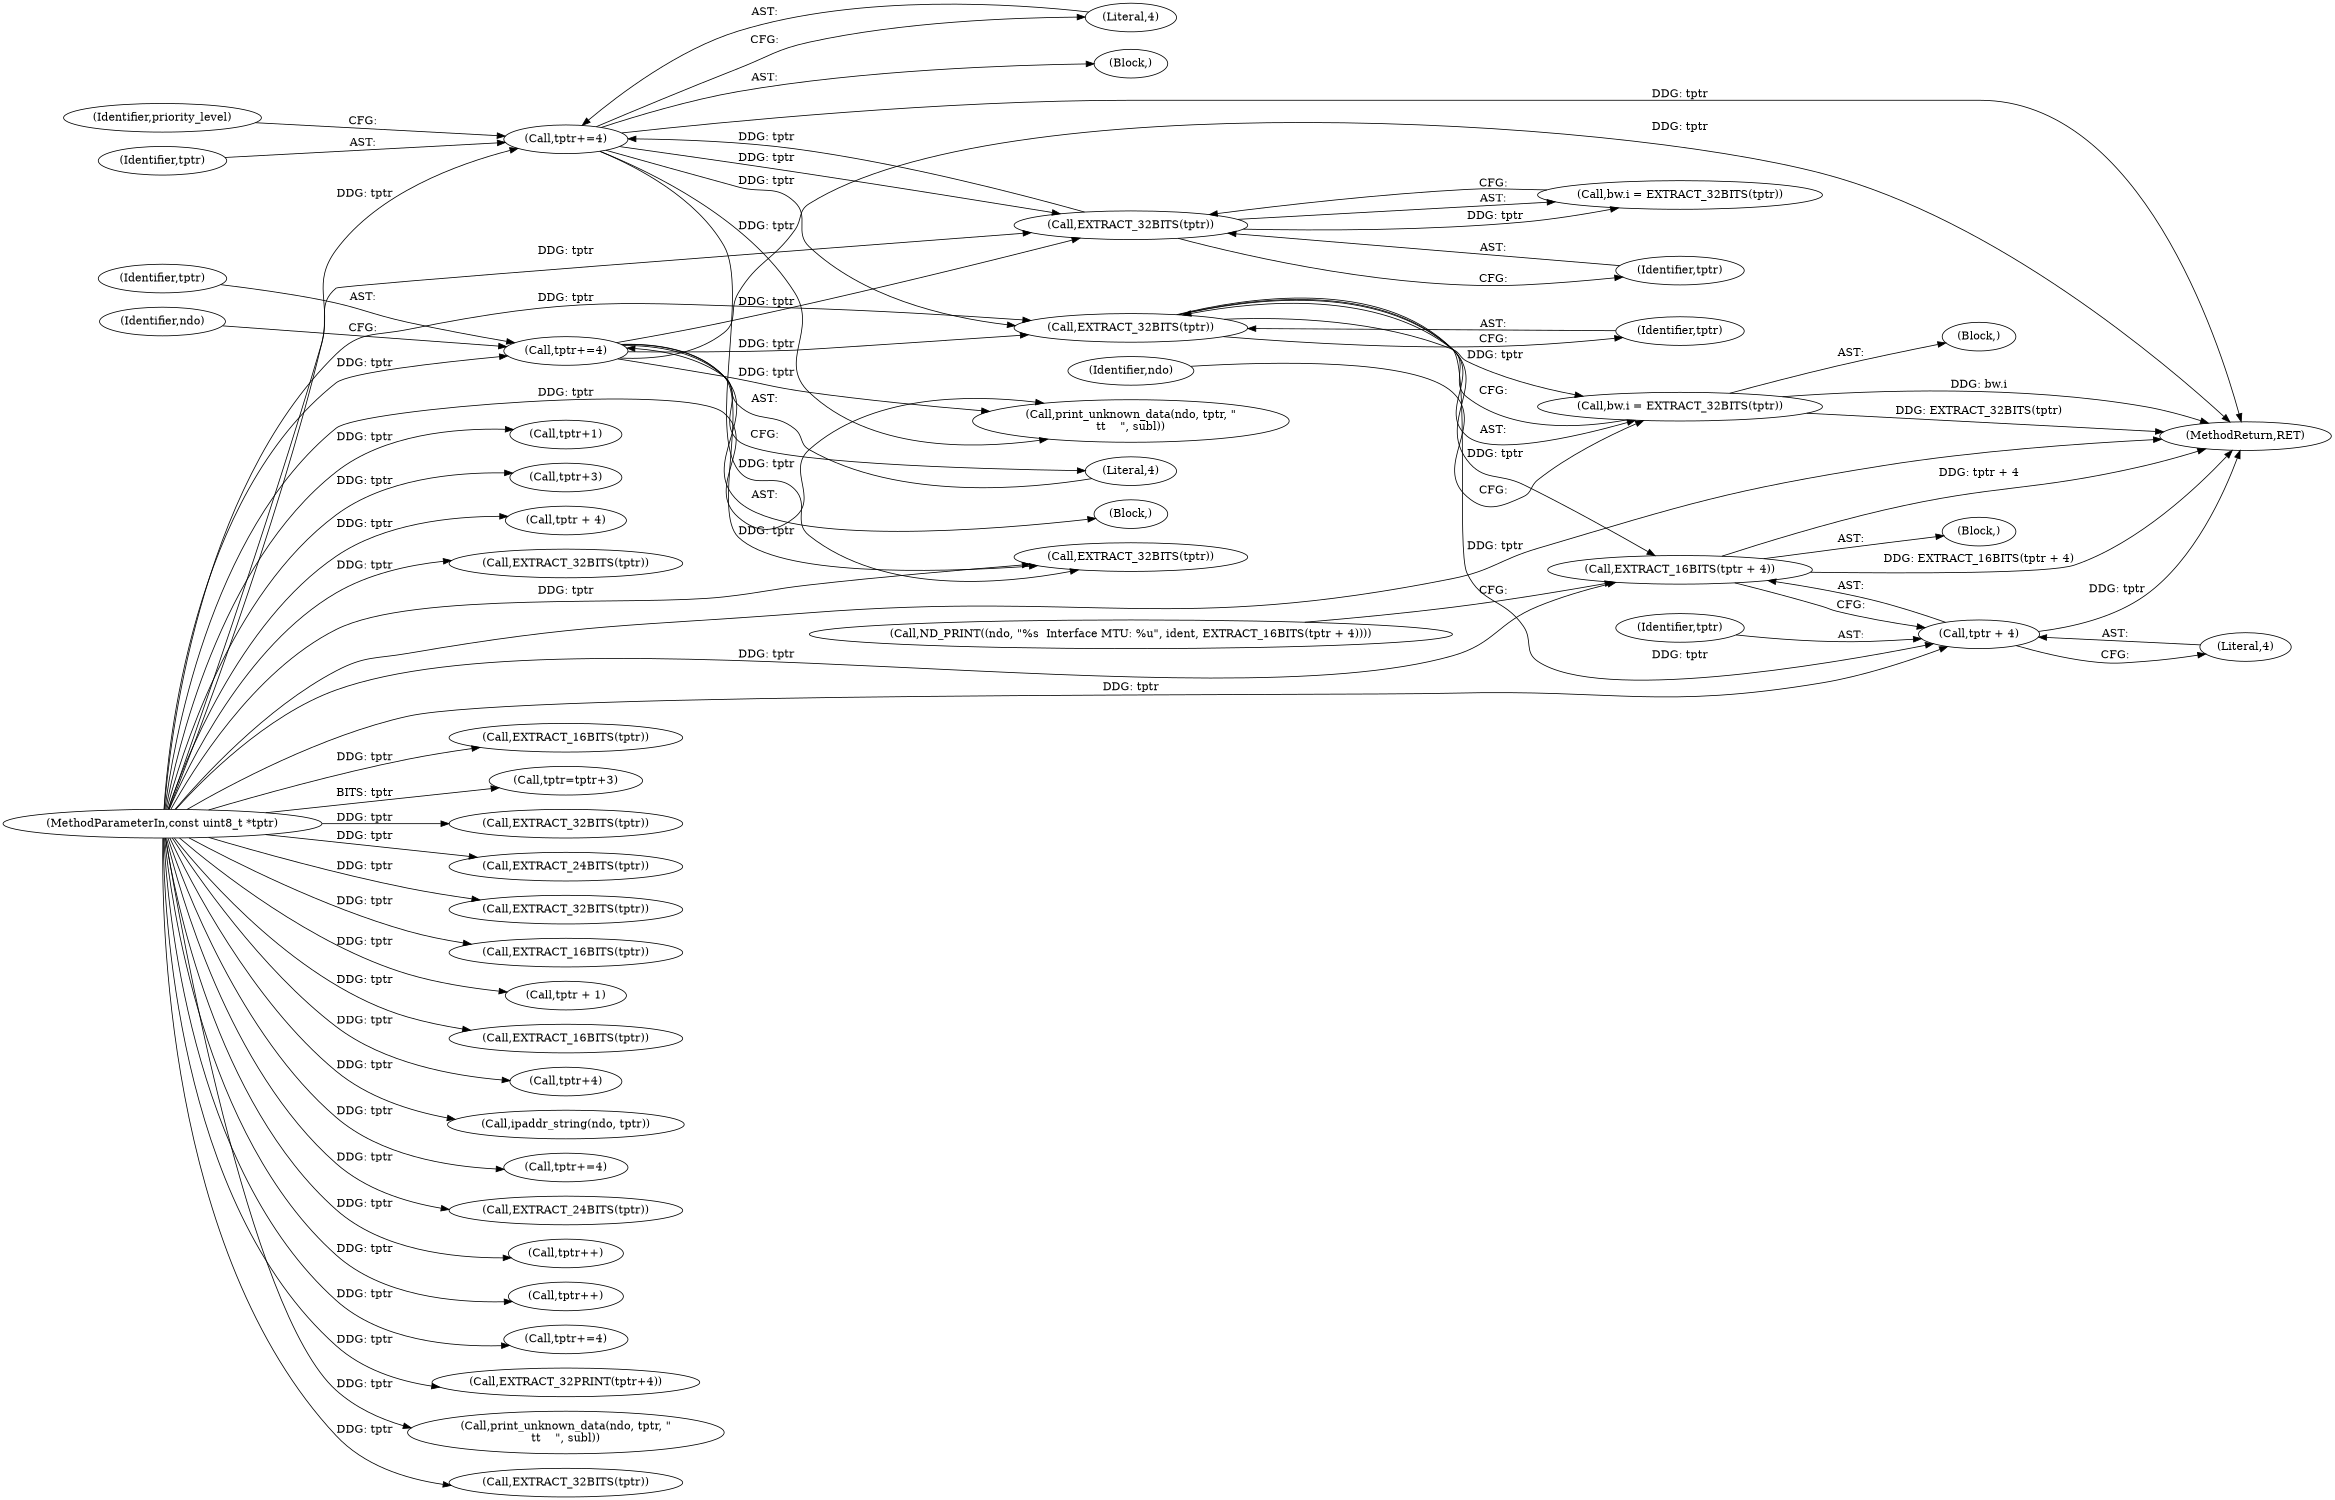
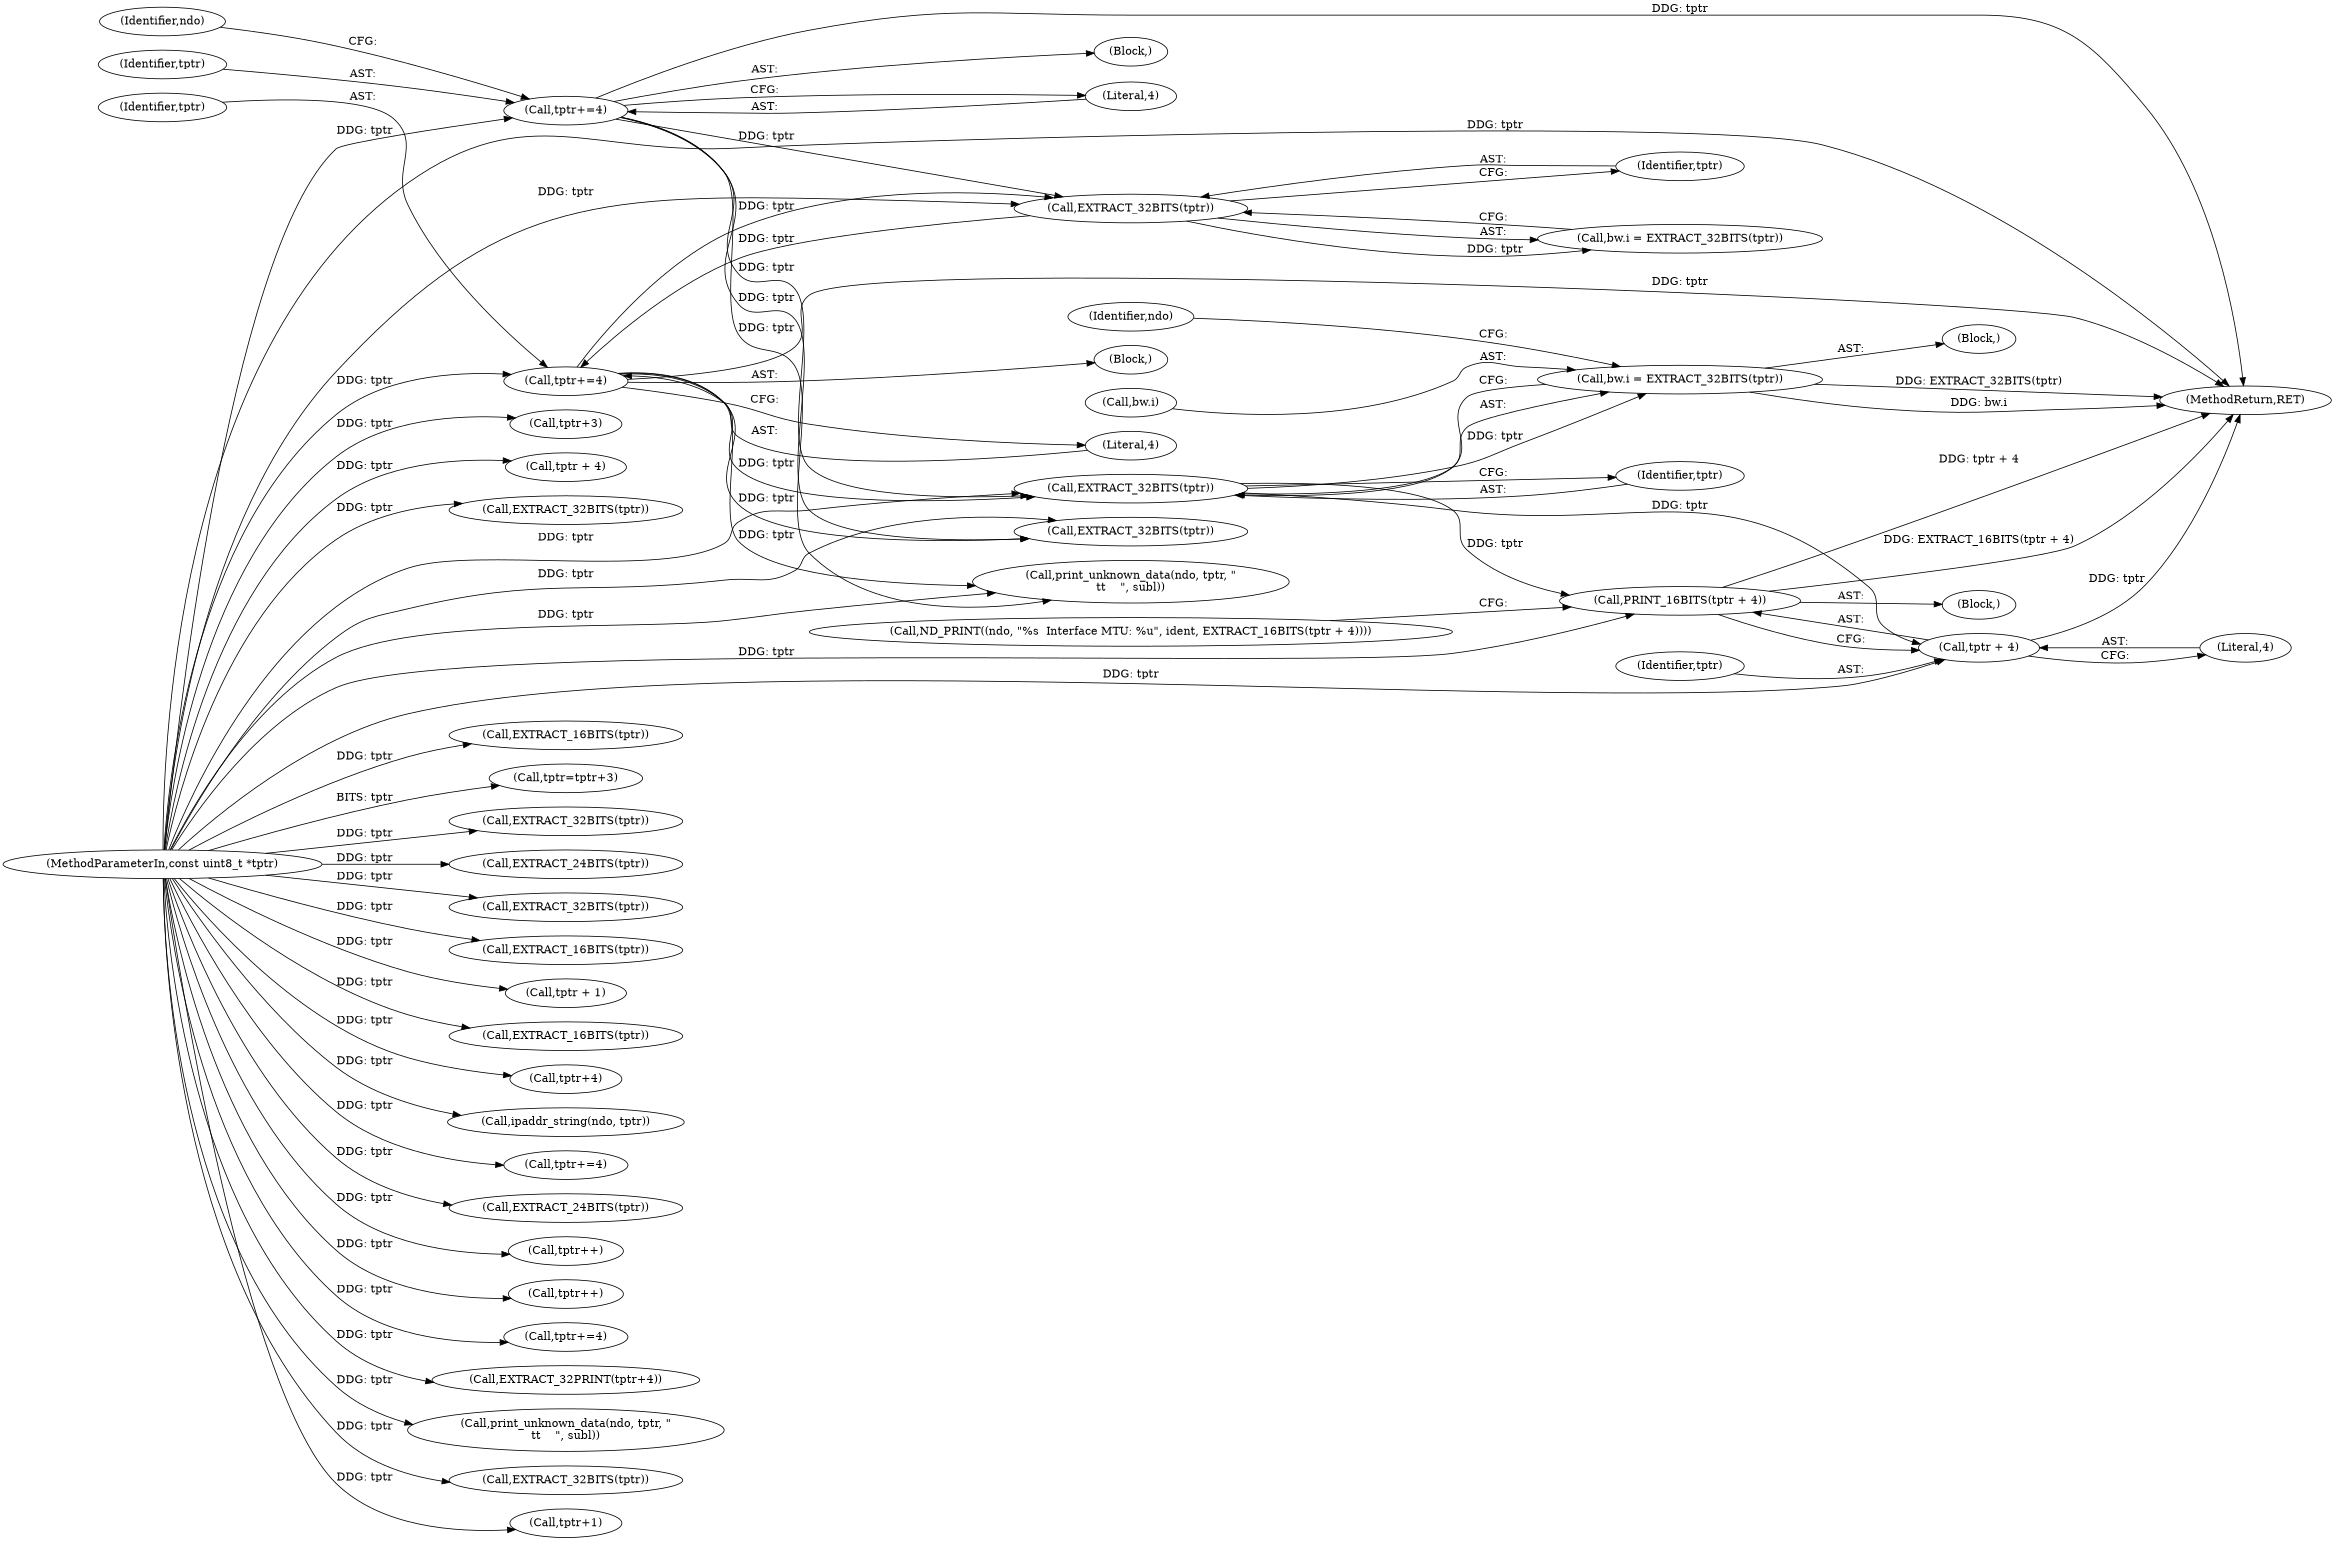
node "(Identifier,priority_level)": removed
node "(Call,bw.i)": added
node "(Call,EXTRACT_16BITS(tptr + 4))": label "(Call,EXTRACT_16BITS(tptr + 4))" -> "(Call,PRINT_16BITS(tptr + 4))"
